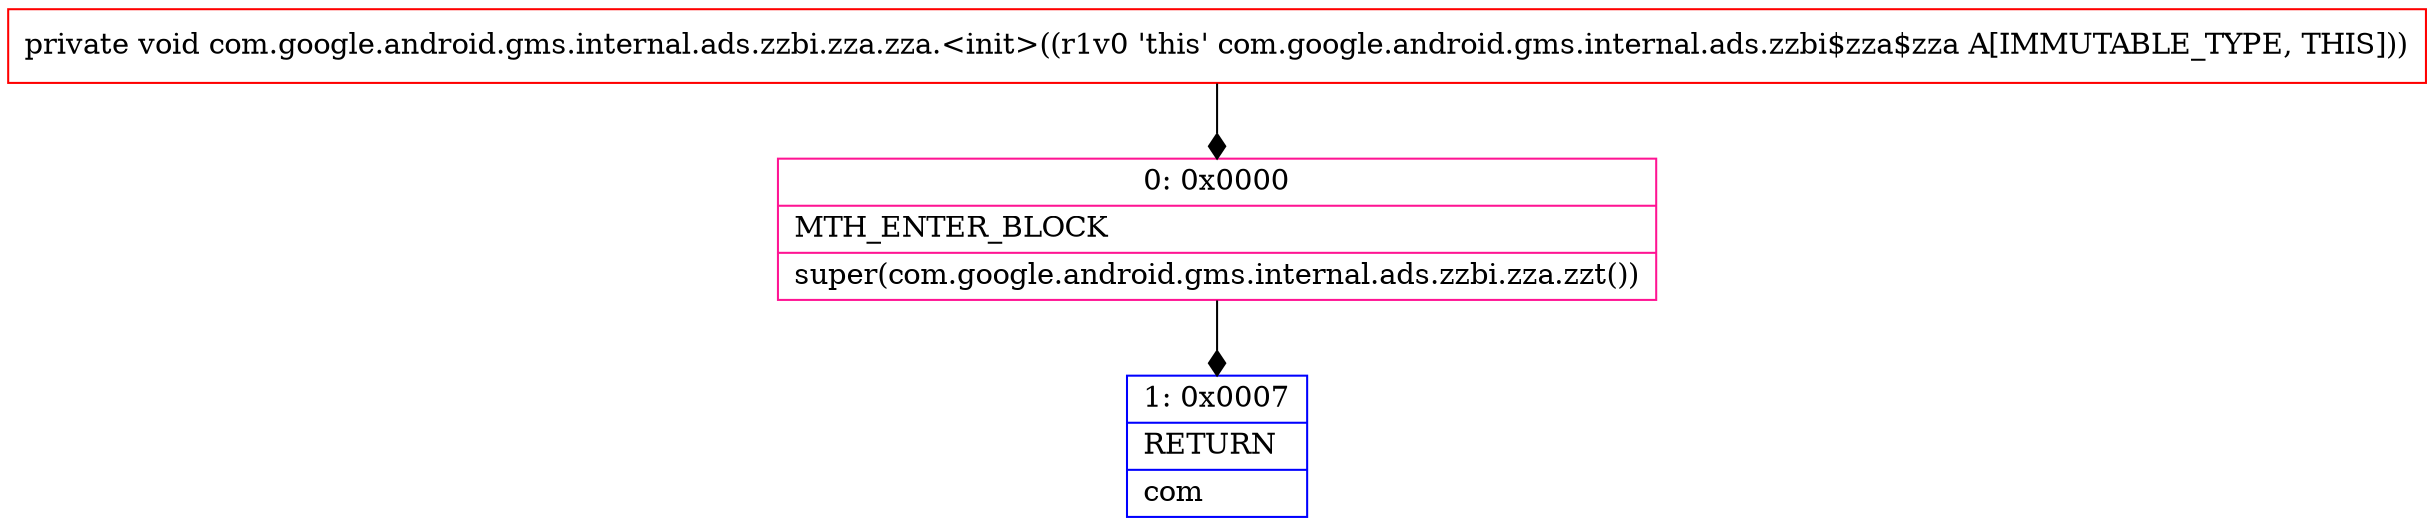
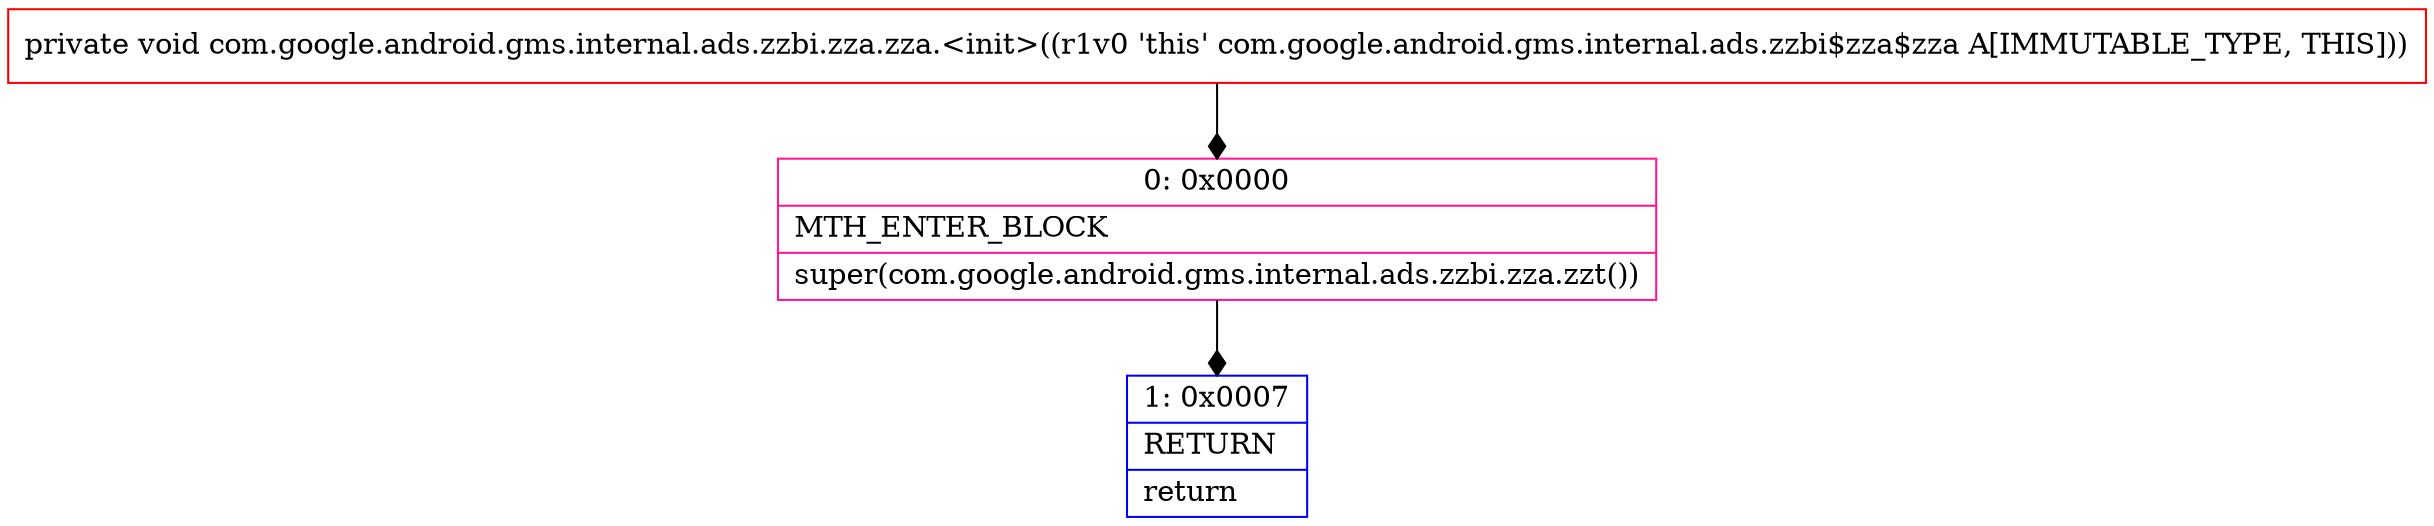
node "1: 0x0007": text "com" -> "return"
